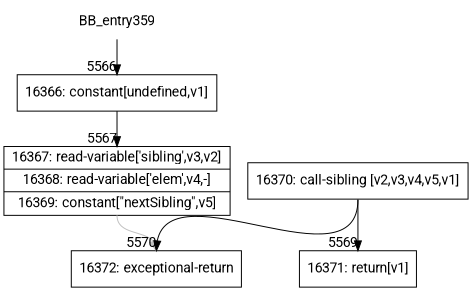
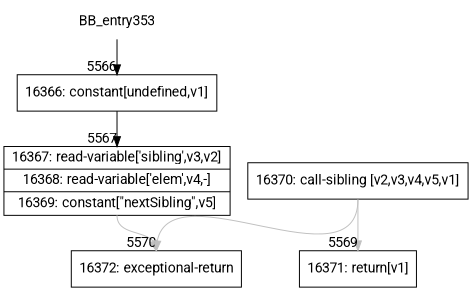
node "BB_entry359": label "BB_entry359" -> "BB_entry353"
edge "16370: call-sibling [v2,v3,v4,v5,v1]" -> "16371: return[v1]": color black -> gray
edge "16370: call-sibling [v2,v3,v4,v5,v1]" -> "16372: exceptional-return": color black -> gray
